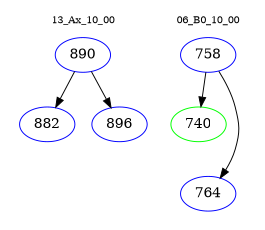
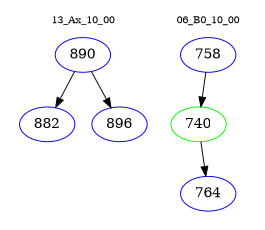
edge "758" -> "764": now "740" -> "764"
